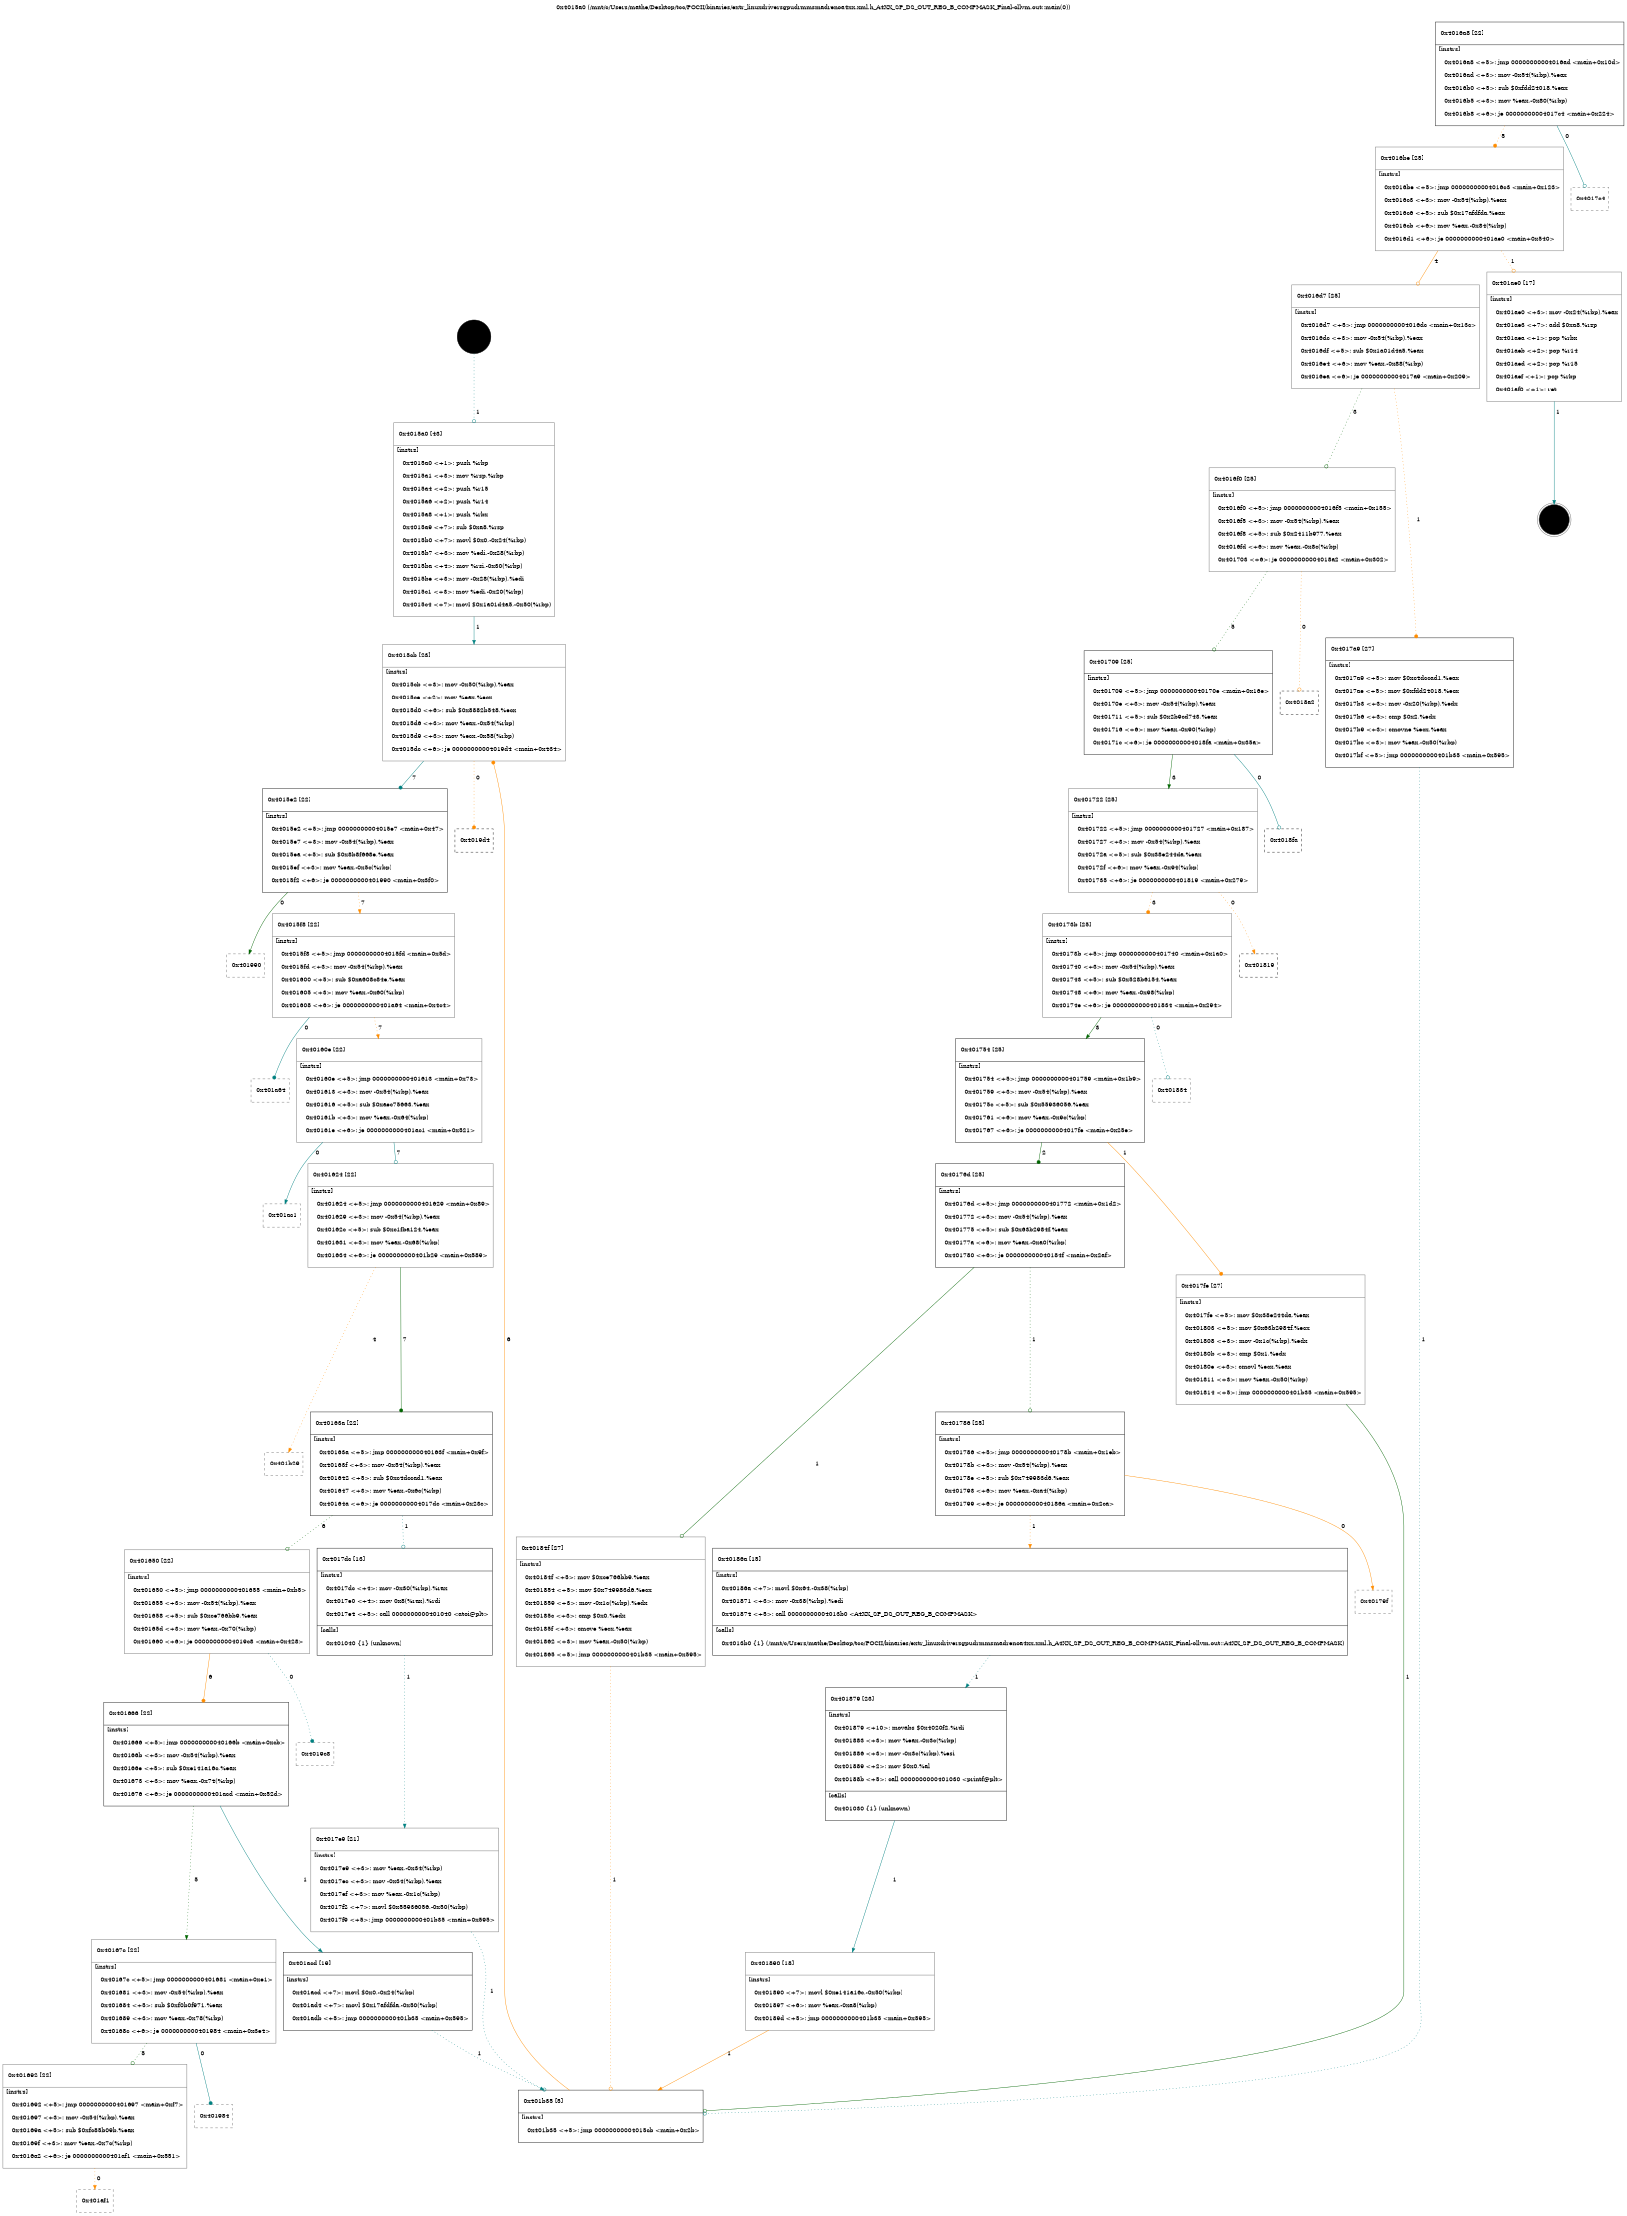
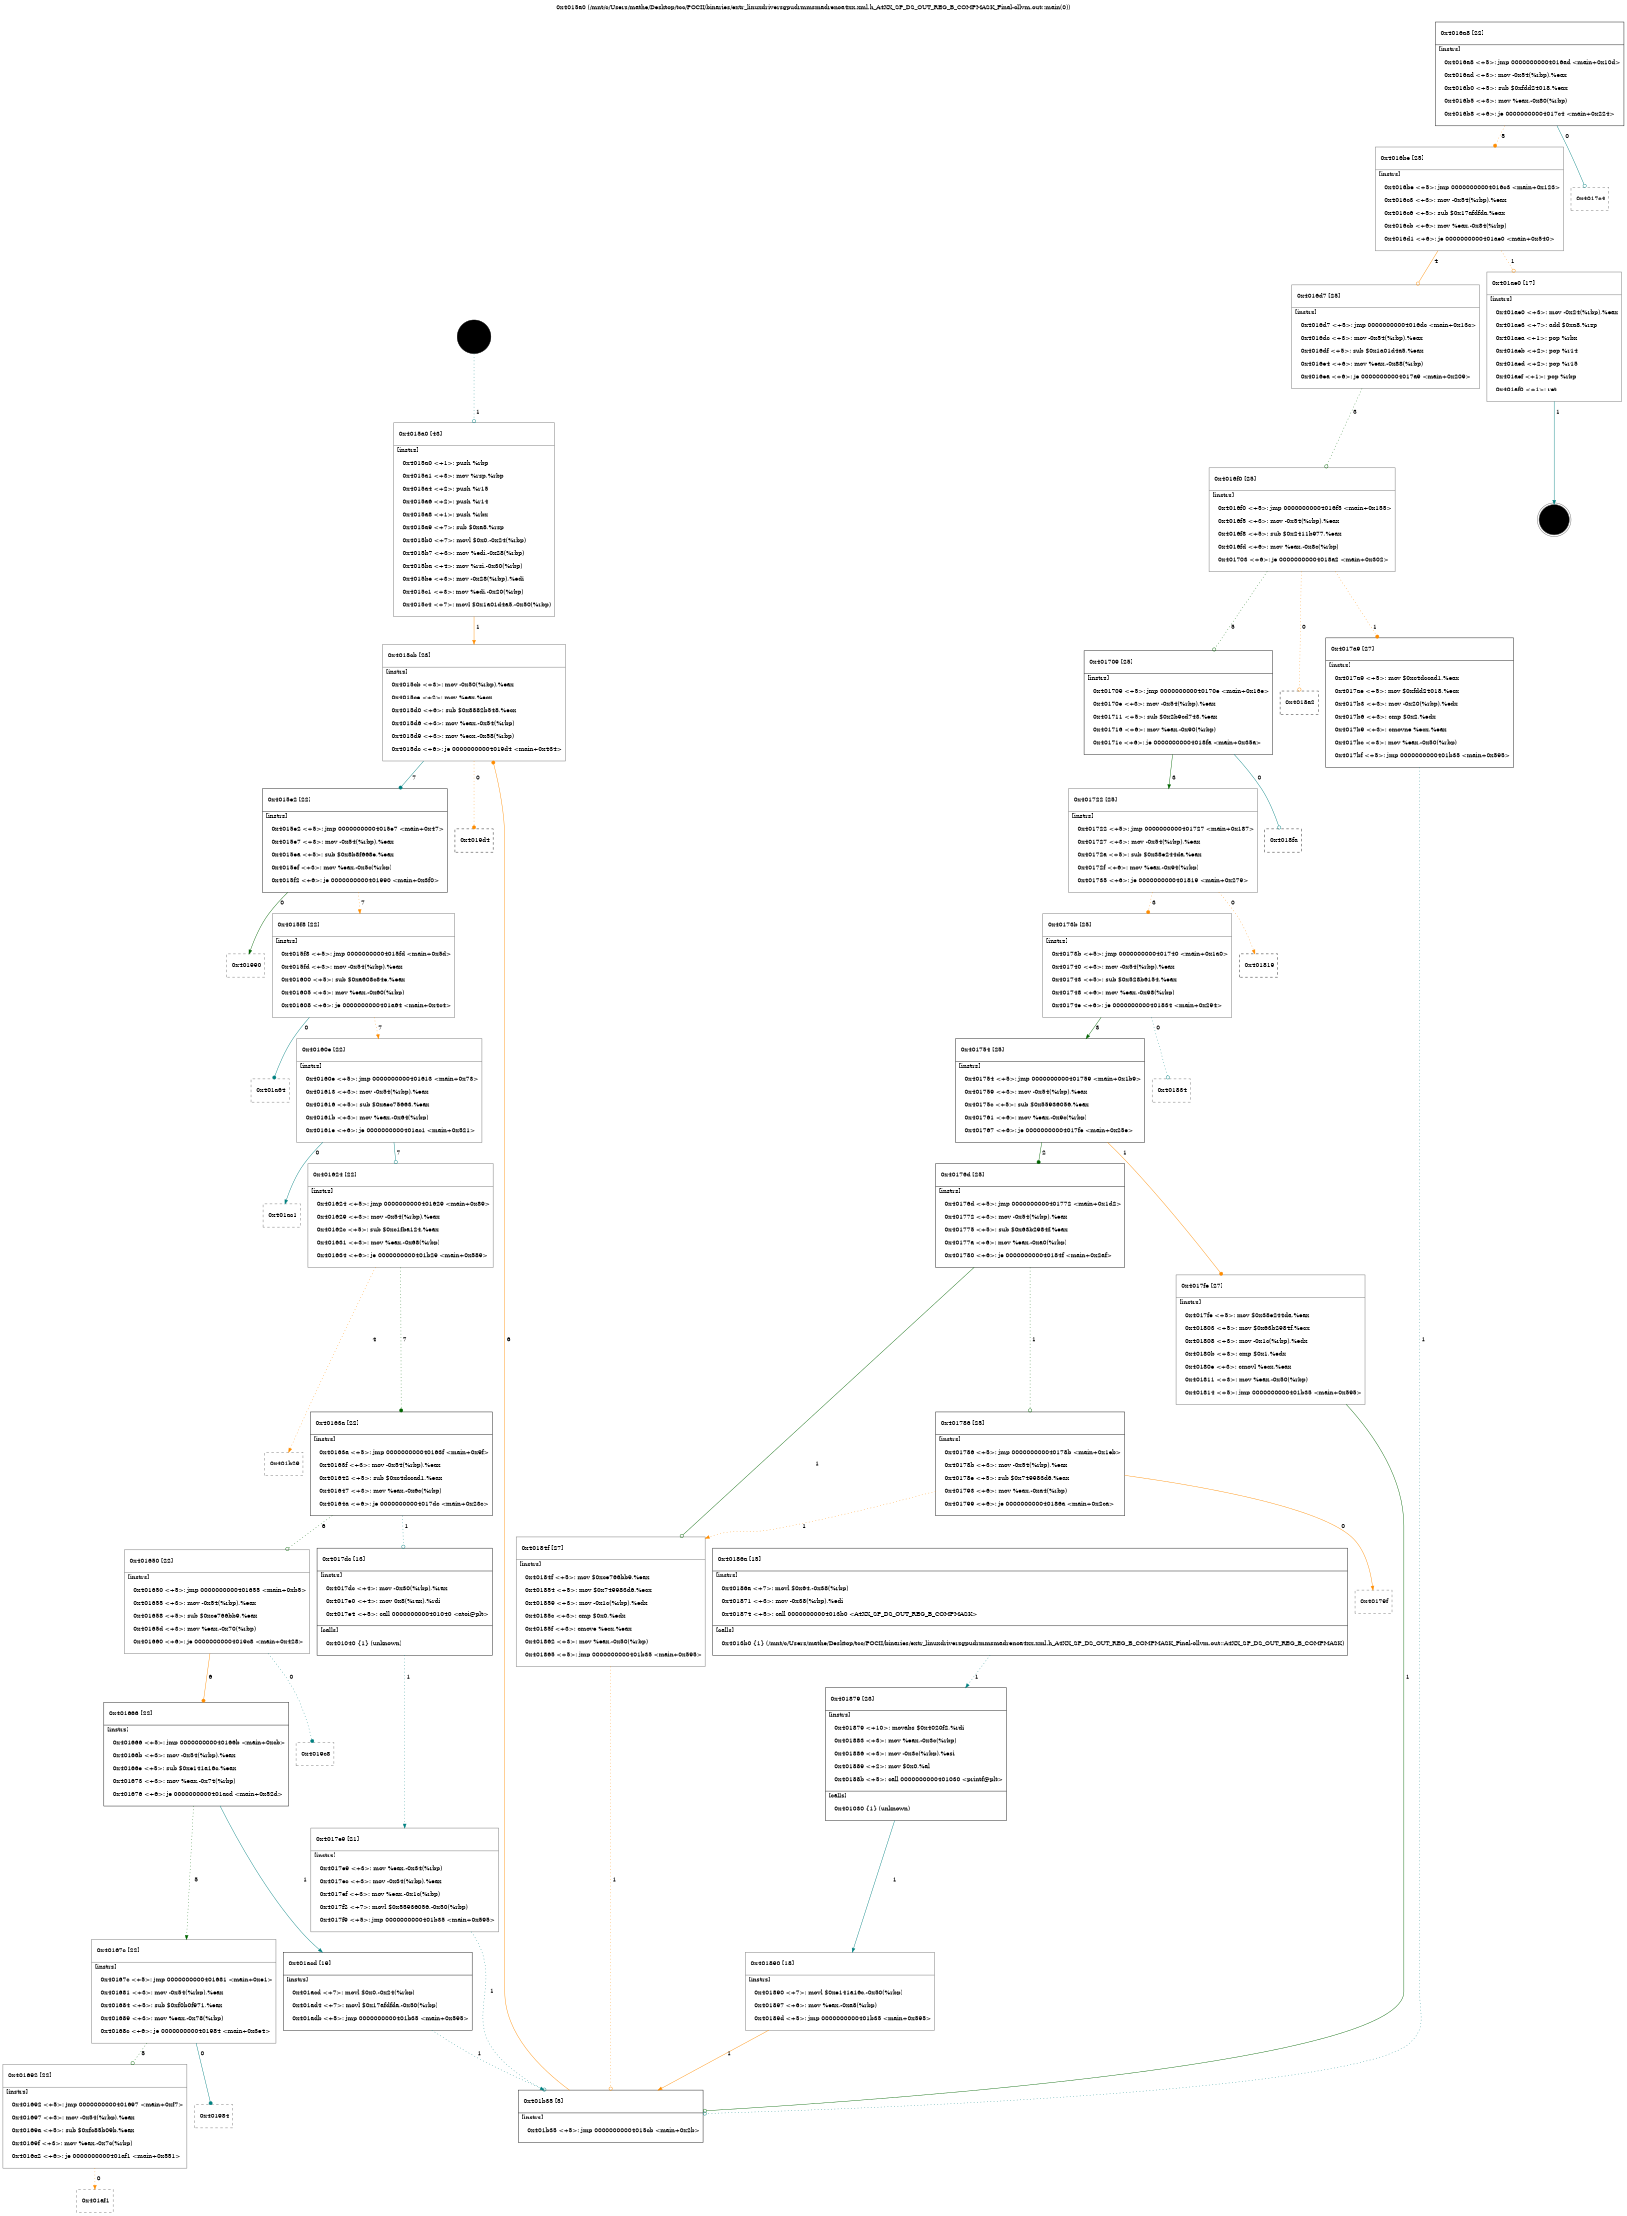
edge "0x4016d7 [25]" -> "0x4017a9 [27]": now "0x4016f0 [25]" -> "0x4017a9 [27]"
edge "0x4015a0 [43]" -> "0x4015cb [23]": color teal -> darkorange
edge "0x401624 [22]" -> "0x40163a [22]": style solid -> dotted
edge "0x401786 [25]" -> "0x40186a [15]": now "0x401786 [25]" -> "0x40184f [27]"
